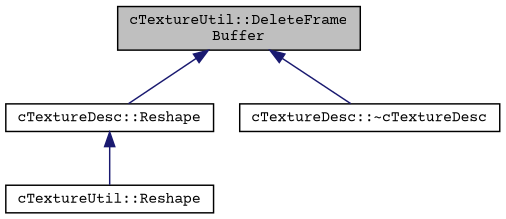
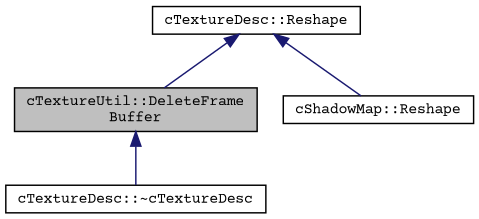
edge "cTextureDesc::Reshape" -> "cTextureUtil::DeleteFrame Buffer": reversed
node "cTextureUtil::Reshape": label "cTextureUtil::Reshape" -> "cShadowMap::Reshape"
